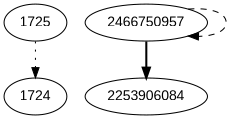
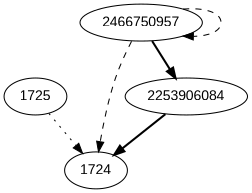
edge "2466750957" -> "1724": added
edge "2253906084" -> "1724": added
